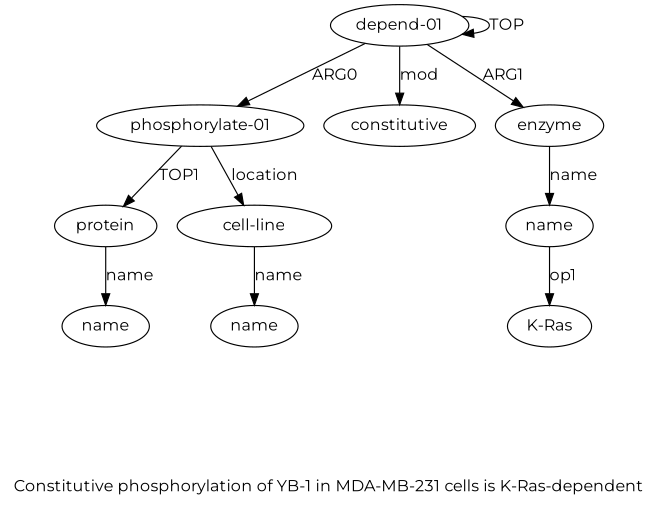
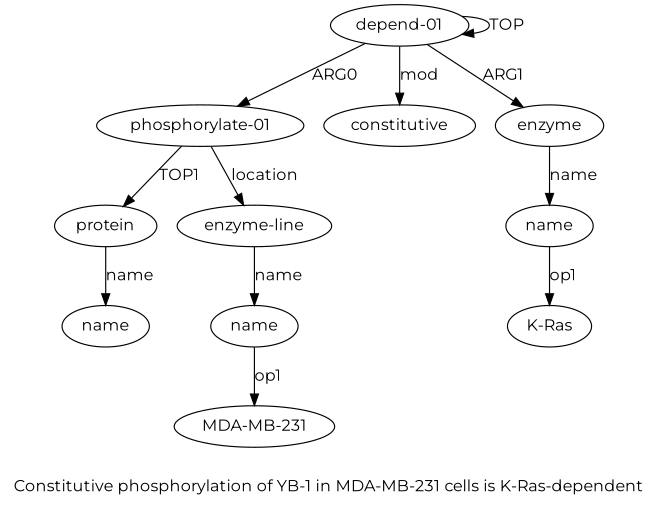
node "cell-line": label "cell-line" -> "enzyme-line"
node "MDA-MB-231": added
